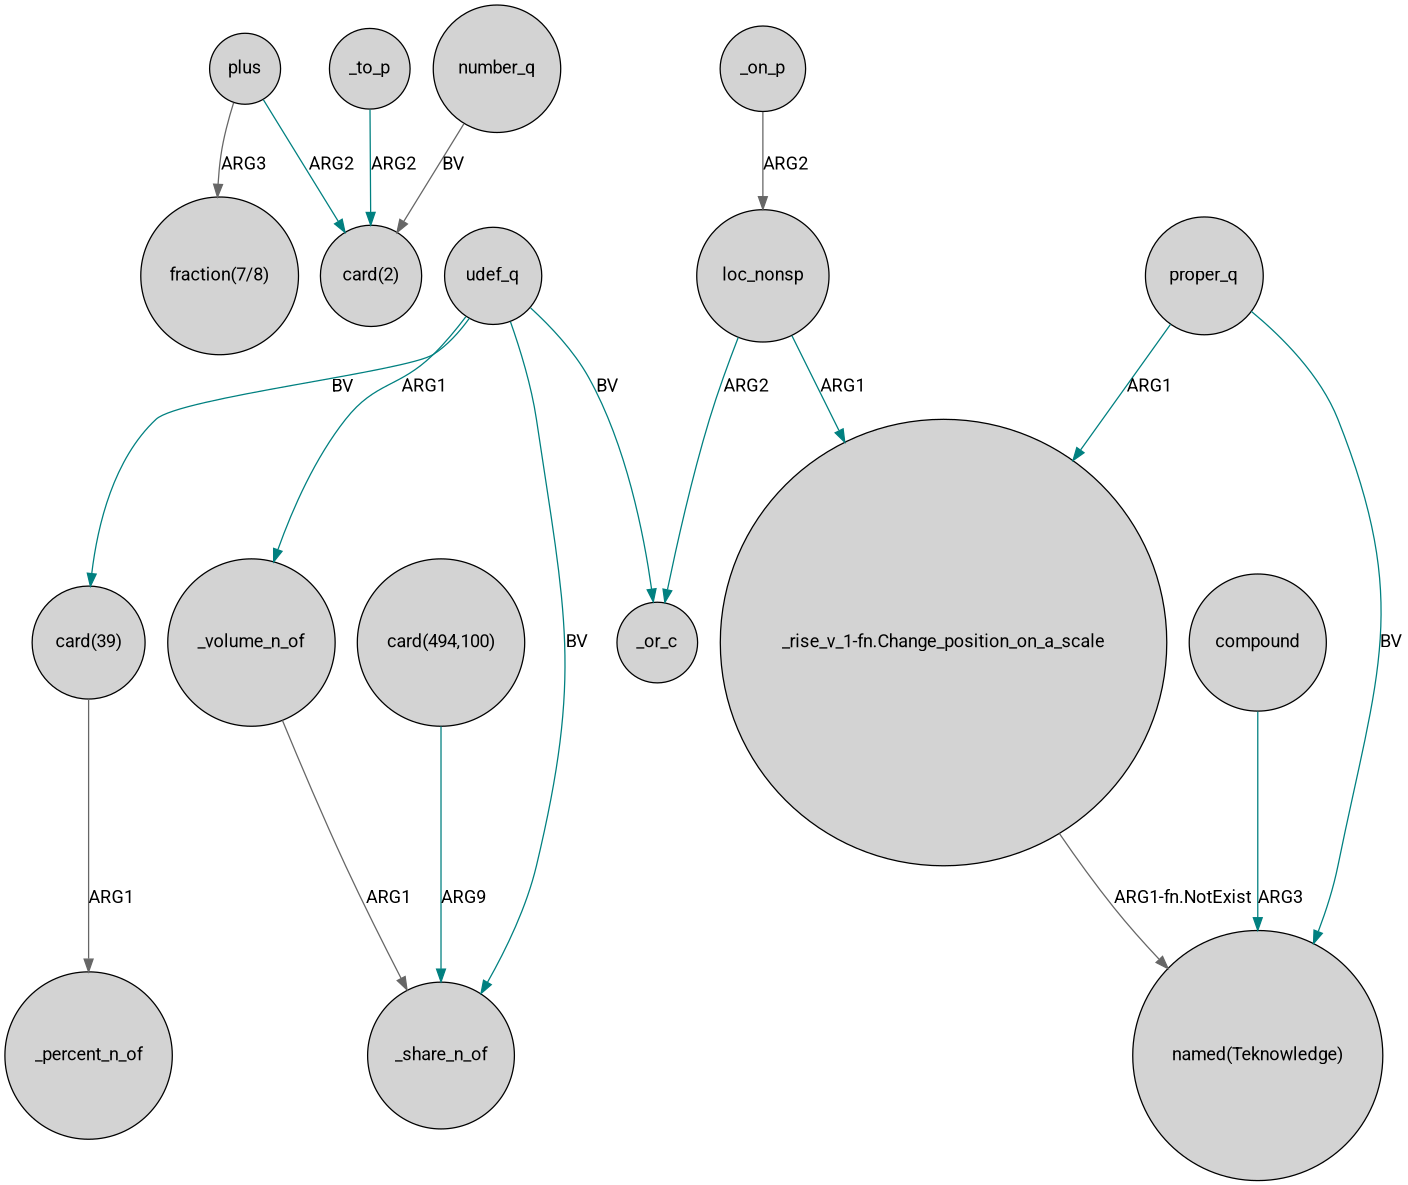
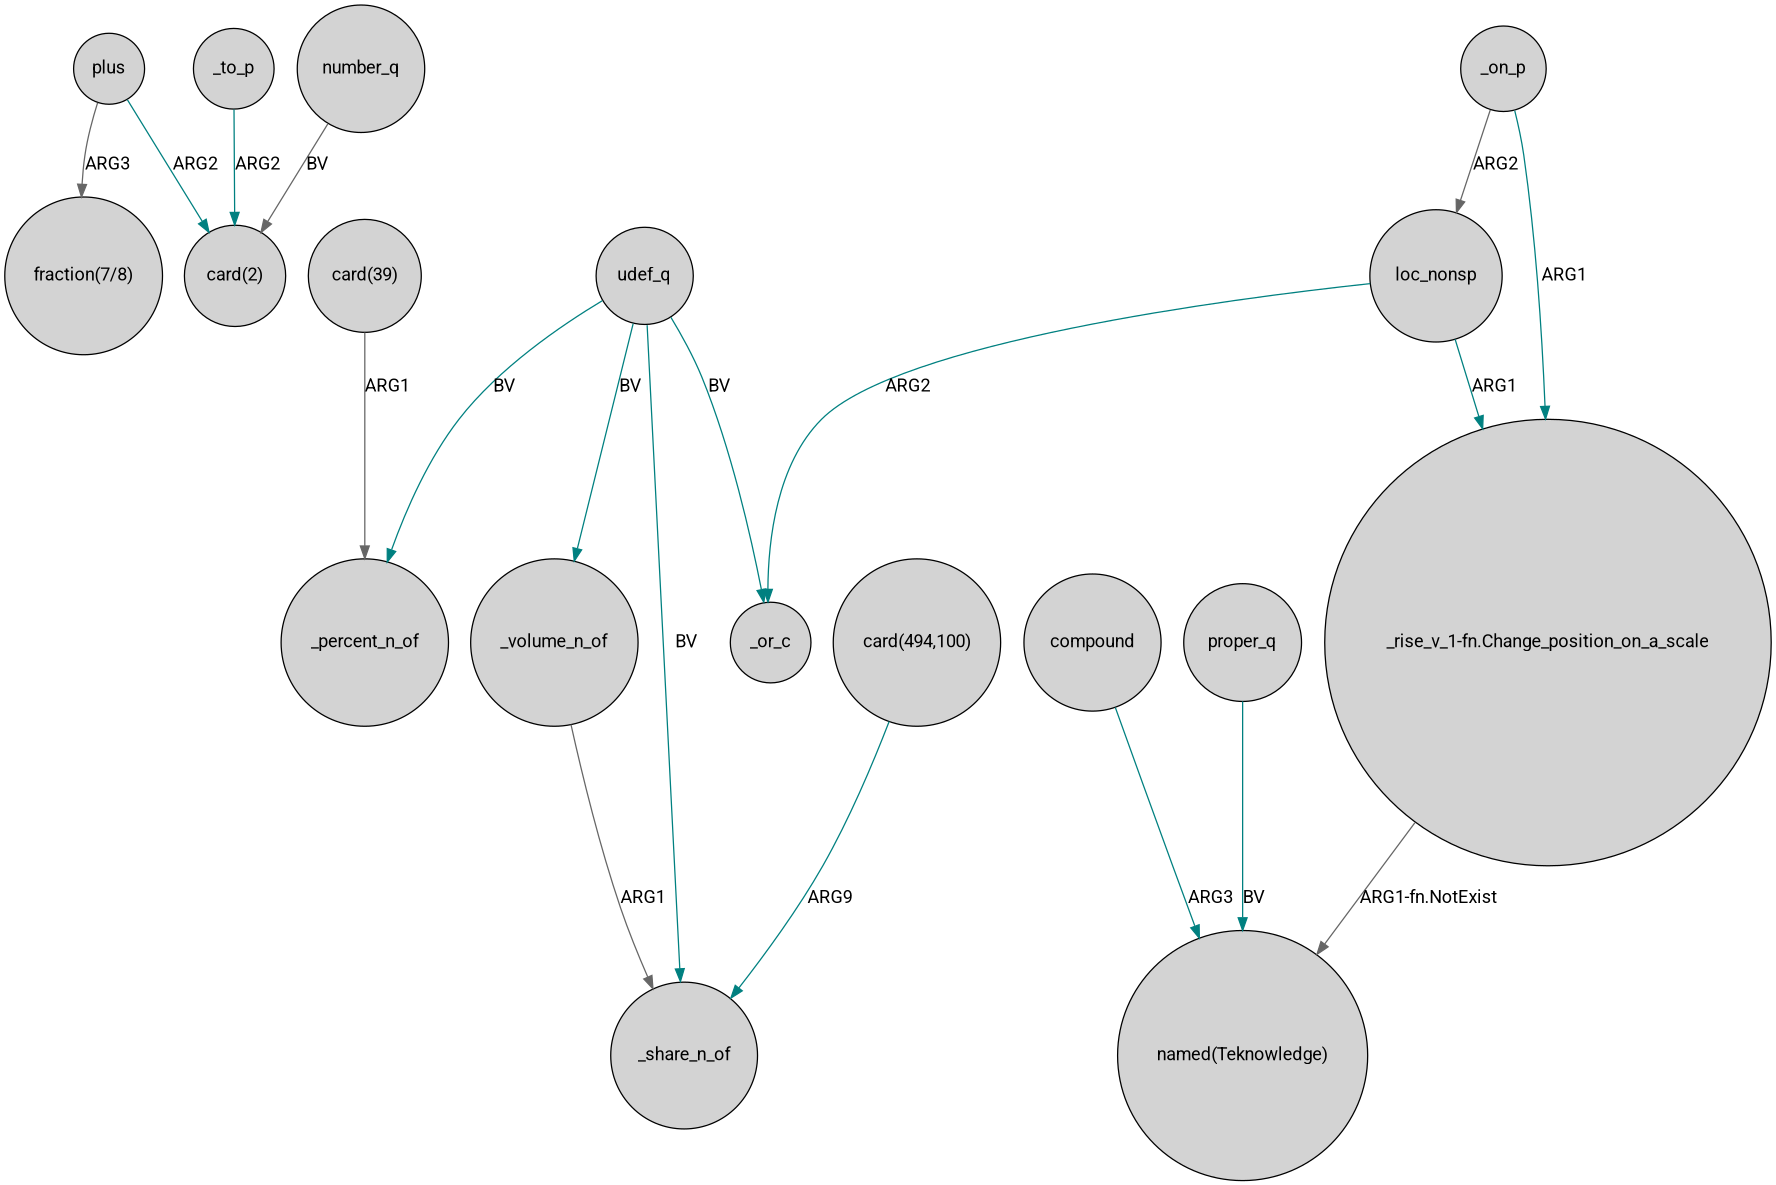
edge "udef_q" -> "_volume_n_of": label "ARG1" -> "BV"
edge "proper_q" -> "_rise_v_1-fn.Change_position_on_a_scale": now "_on_p" -> "_rise_v_1-fn.Change_position_on_a_scale"
edge "udef_q" -> "card(39)": now "udef_q" -> "_percent_n_of"
